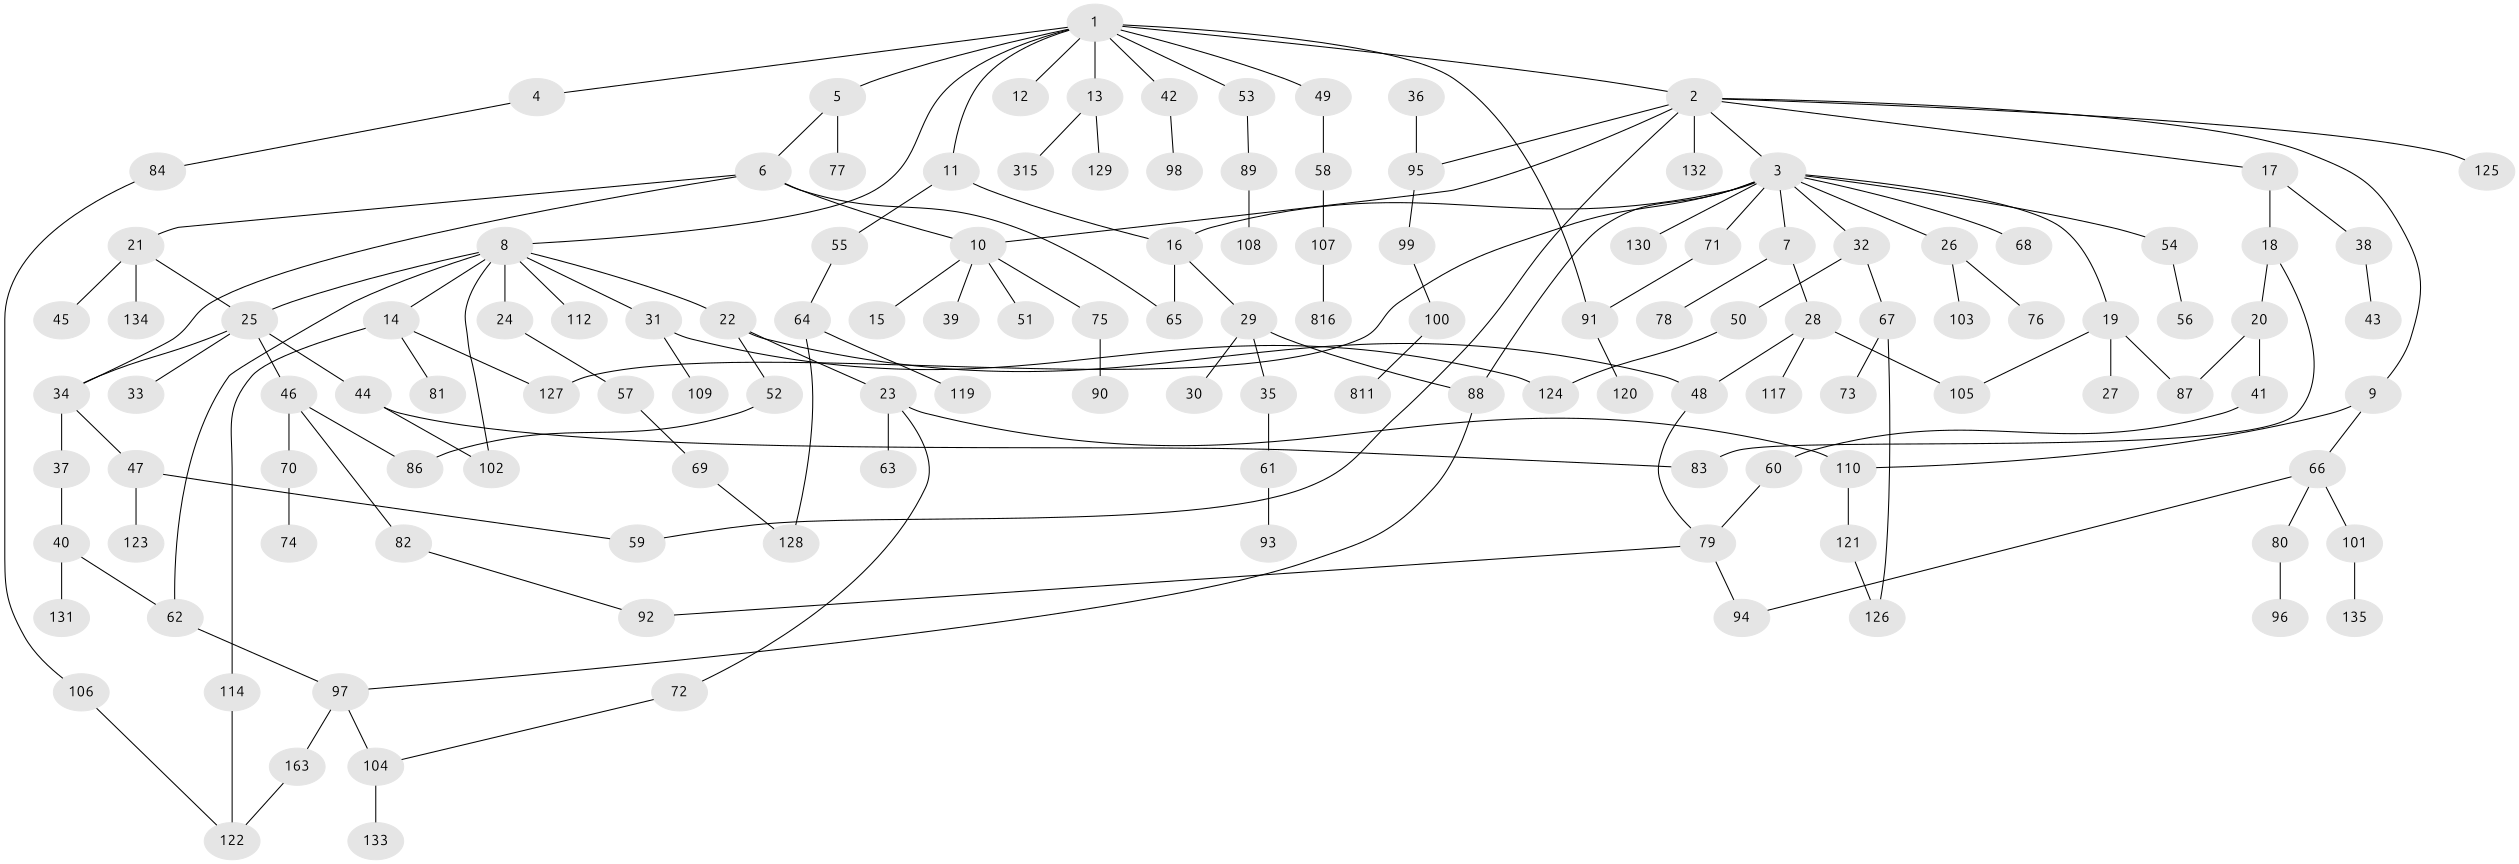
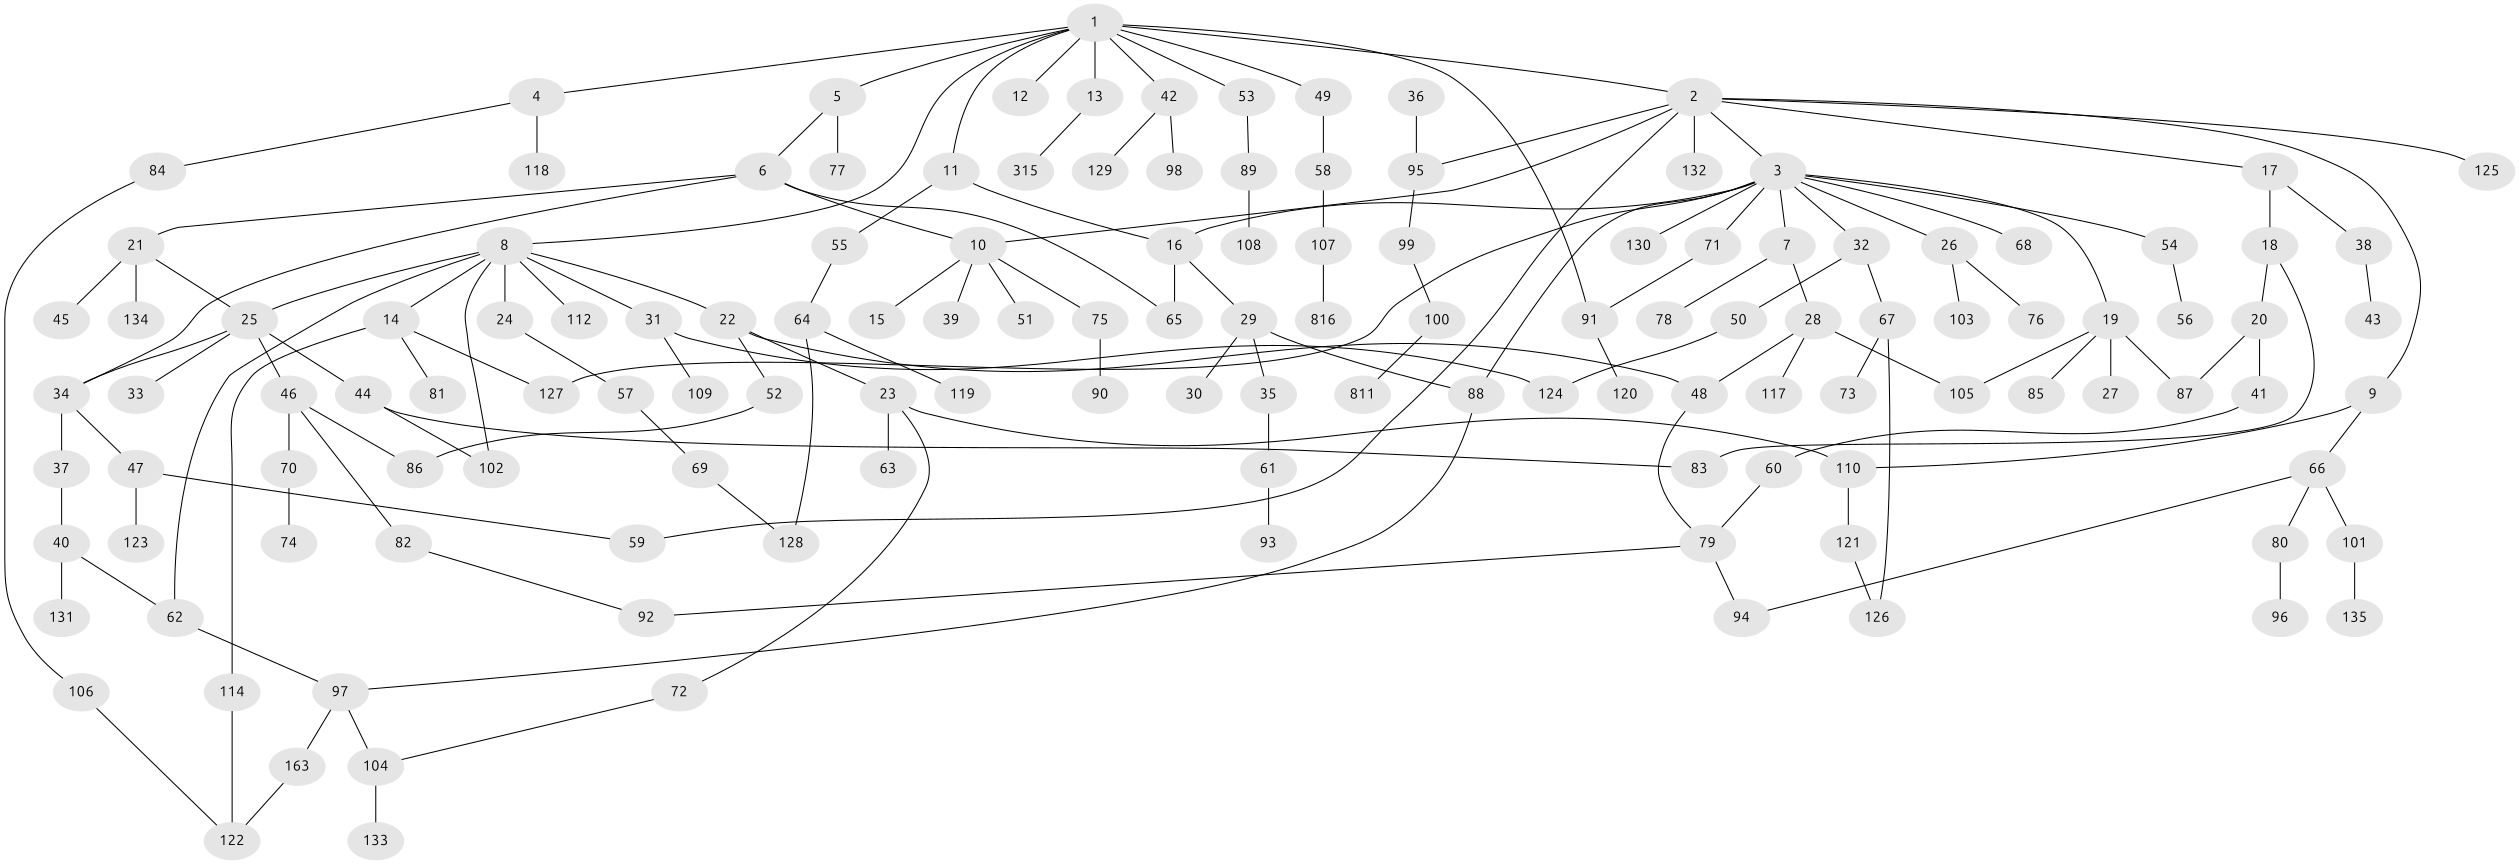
edge "13" -- "129": now "42" -- "129"
node "118": added
node "85": added
